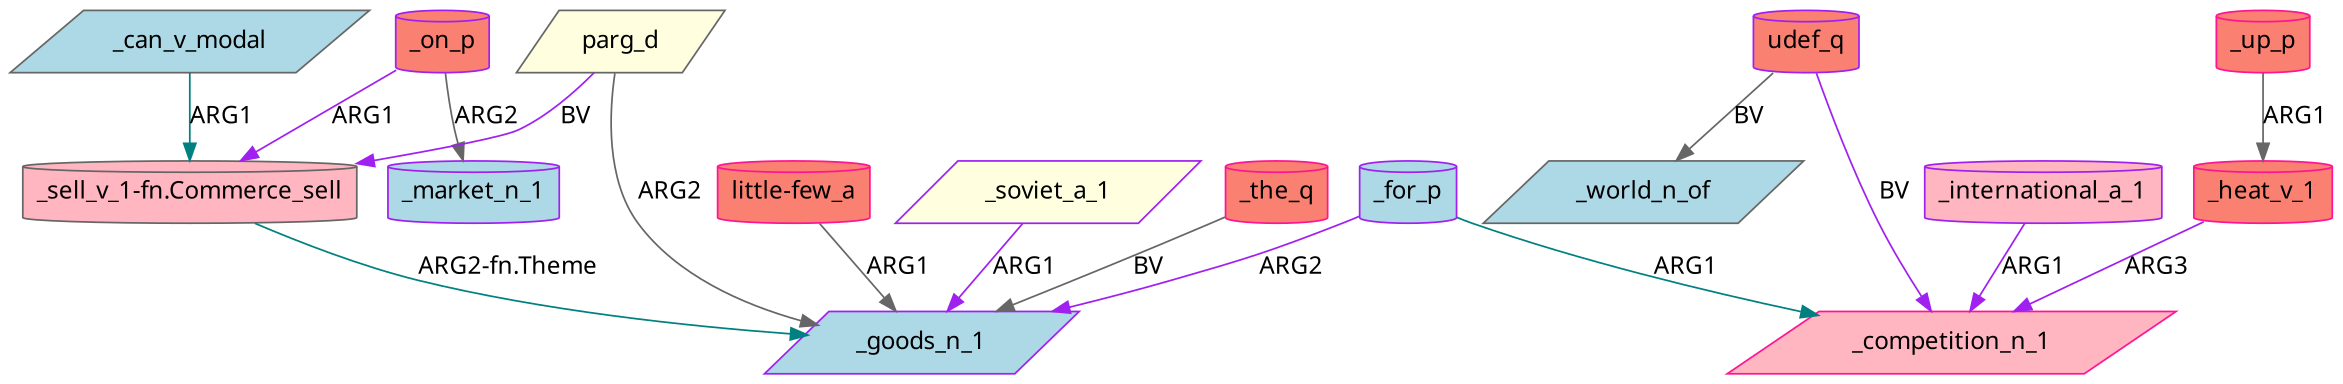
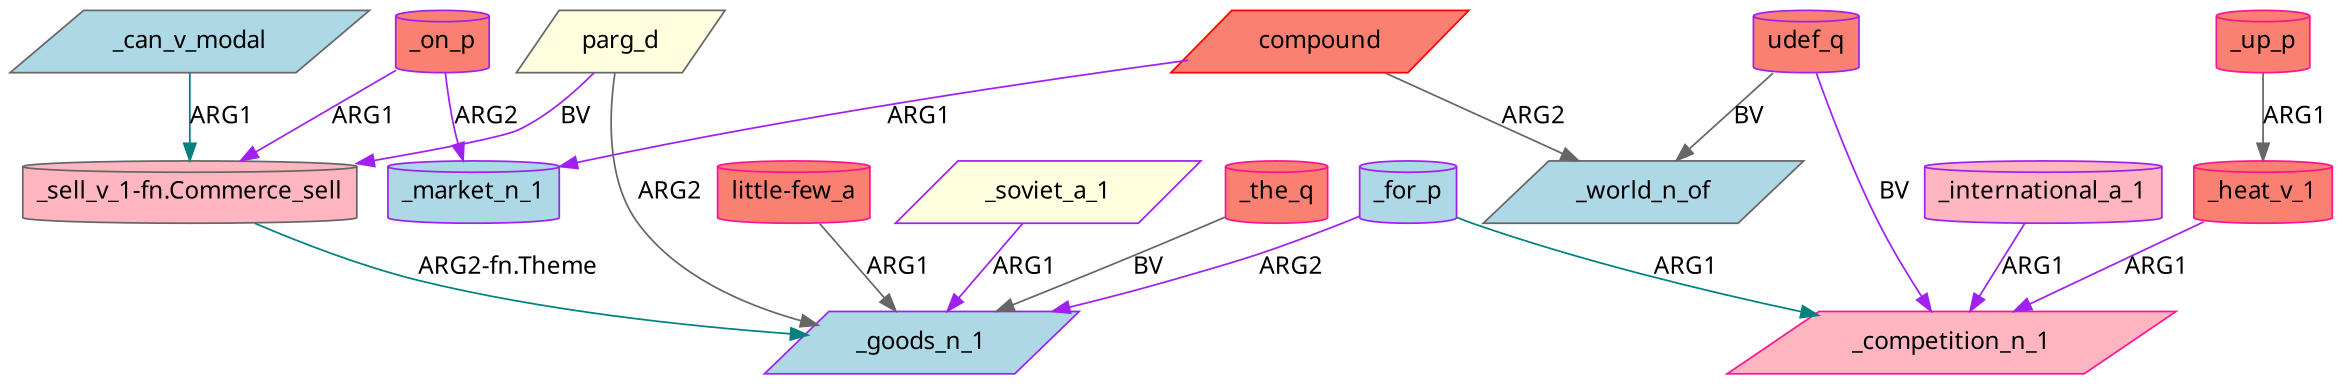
node "compound": added
edge "_on_p" -> "_market_n_1": color gray40 -> purple
edge "_heat_v_1" -> "_competition_n_1": label "ARG3" -> "ARG1"
